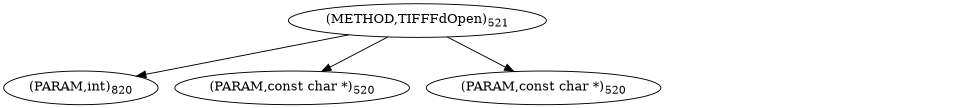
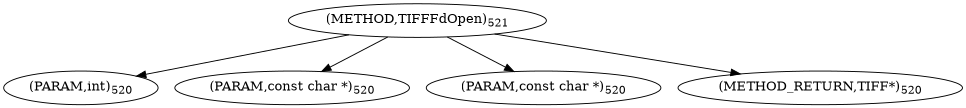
node "(PARAM,int)": text "820" -> "520"
node "(METHOD_RETURN,TIFF*)": added
